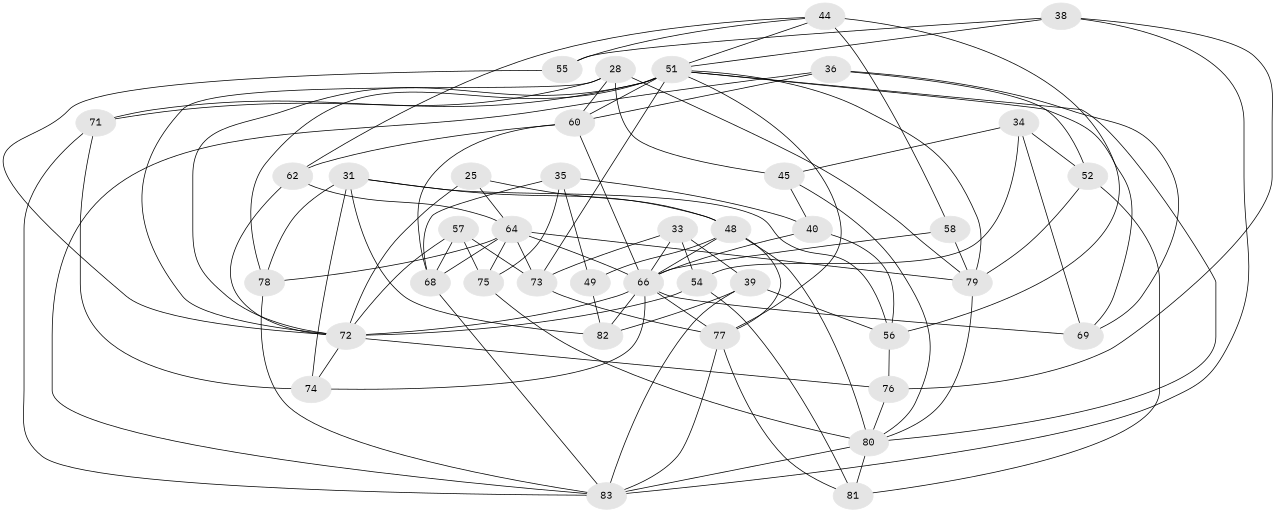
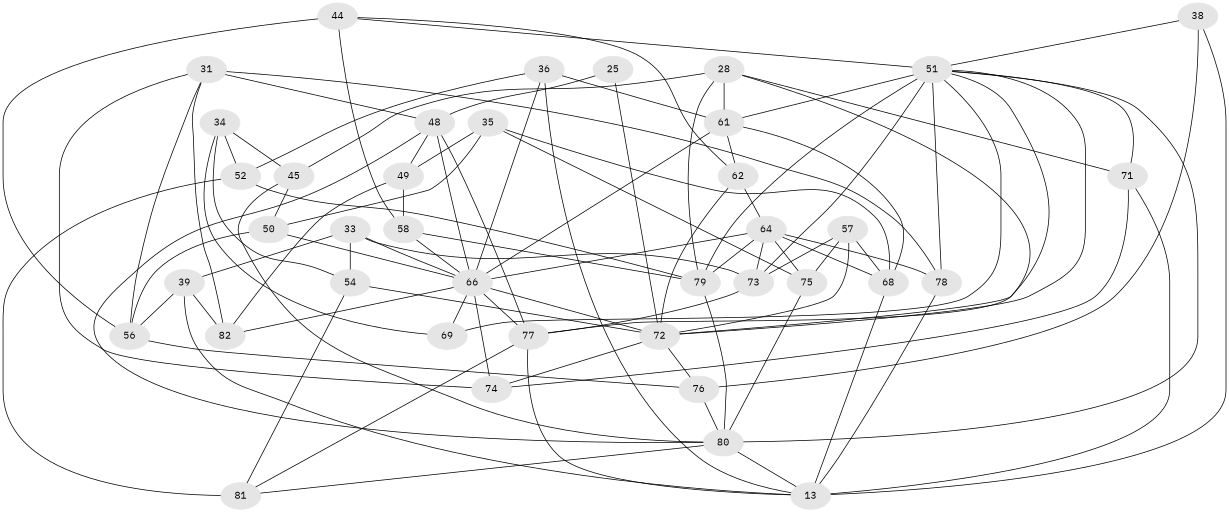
node "55": removed
edge "36" -- "69": now "36" -- "66"
node "60": label "60" -> "61"
edge "49" -- "58": added
edge "25" -- "64": removed
node "40": label "40" -> "50"
node "83": label "83" -> "13"
